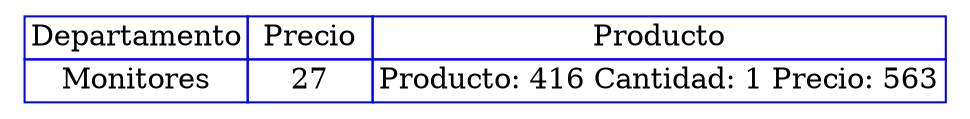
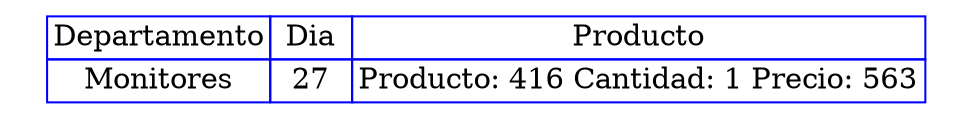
node "Departamento": text "Precio" -> "Dia"
